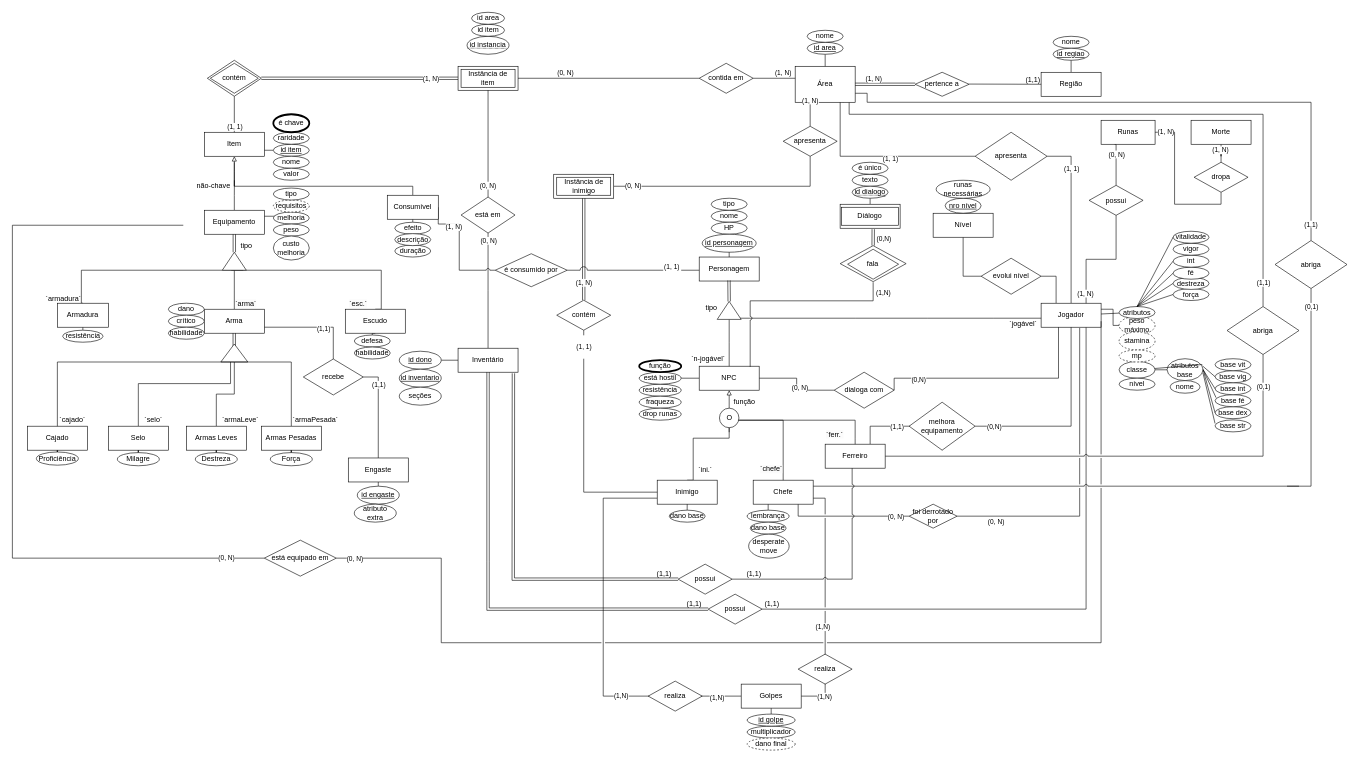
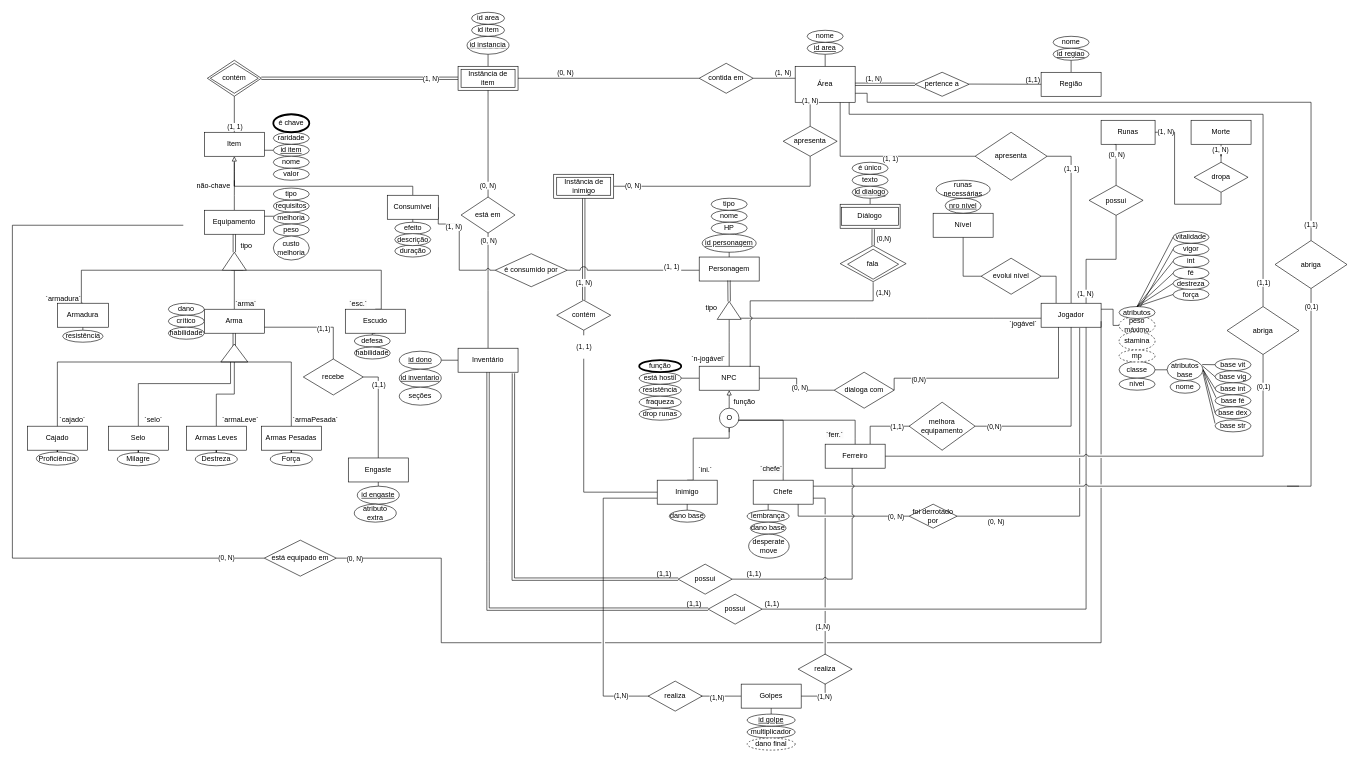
edge "id instancia" -- "Instância de item": added
node "requisitos": style dashed -> solid
edge "atributos" -- "Jogador": now "atributos" -- "vigor"
edge "atributos base" -- "classe": now "atributos base" -- "base vit"
